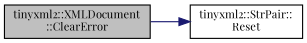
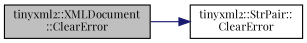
node "tinyxml2::StrPair:: Reset": label "tinyxml2::StrPair:: Reset" -> "tinyxml2::StrPair:: ClearError"
